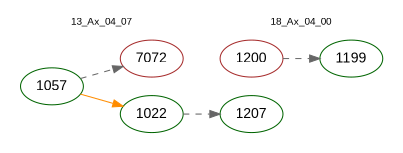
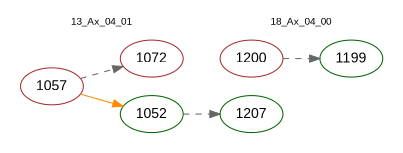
cluster "13_Ax_04_07": label "13_Ax_04_07" -> "13_Ax_04_01"
node "7072": label "7072" -> "1072"
node "1057": color darkgreen -> brown
node "1022": label "1022" -> "1052"
